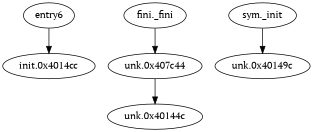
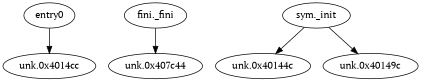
node "entry6": label "entry6" -> "entry0"
node "init.0x4014cc": label "init.0x4014cc" -> "unk.0x4014cc"
edge "unk.0x407c44" -> "unk.0x40144c": now "sym._init" -> "unk.0x40144c"
